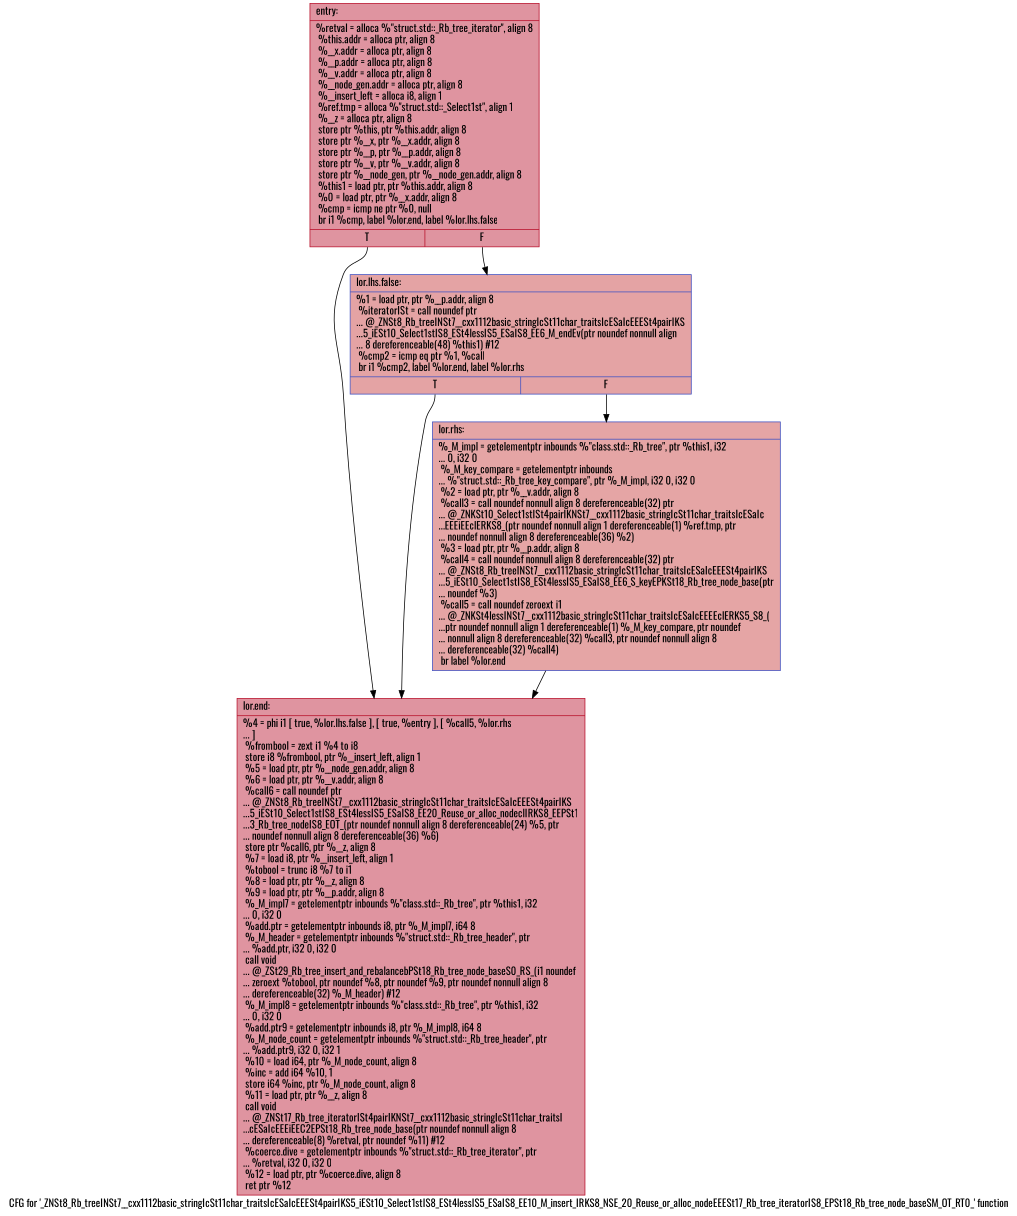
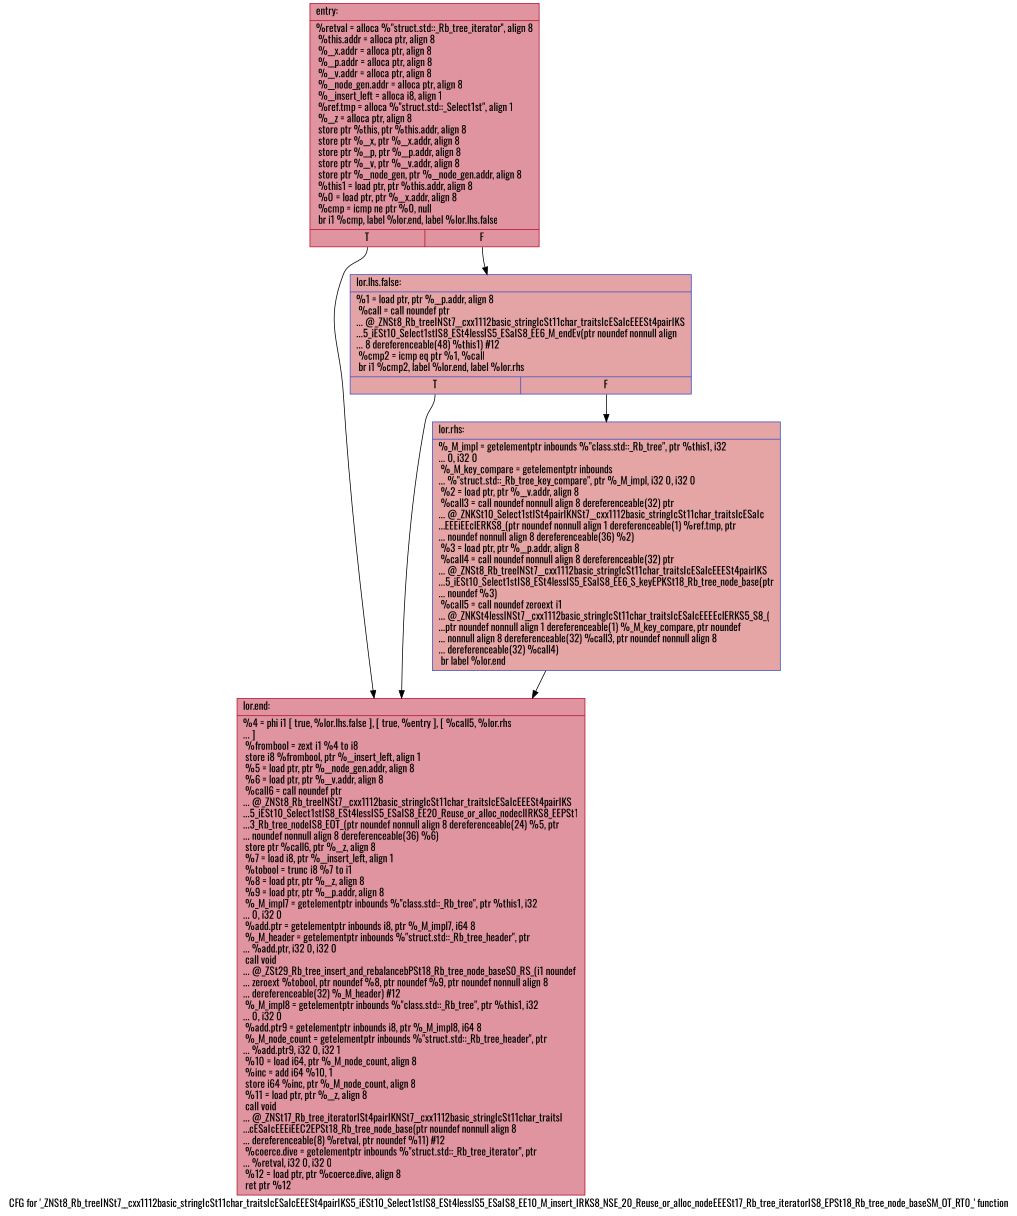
node "lor.lhs.false:": text "%iteratorISt = call noundef ptr" -> "%call = call noundef ptr"
